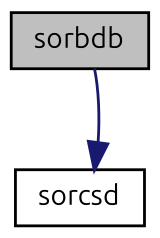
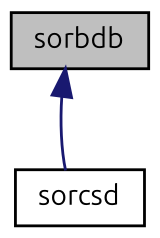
edge "sorbdb" -> "sorcsd": reversed
